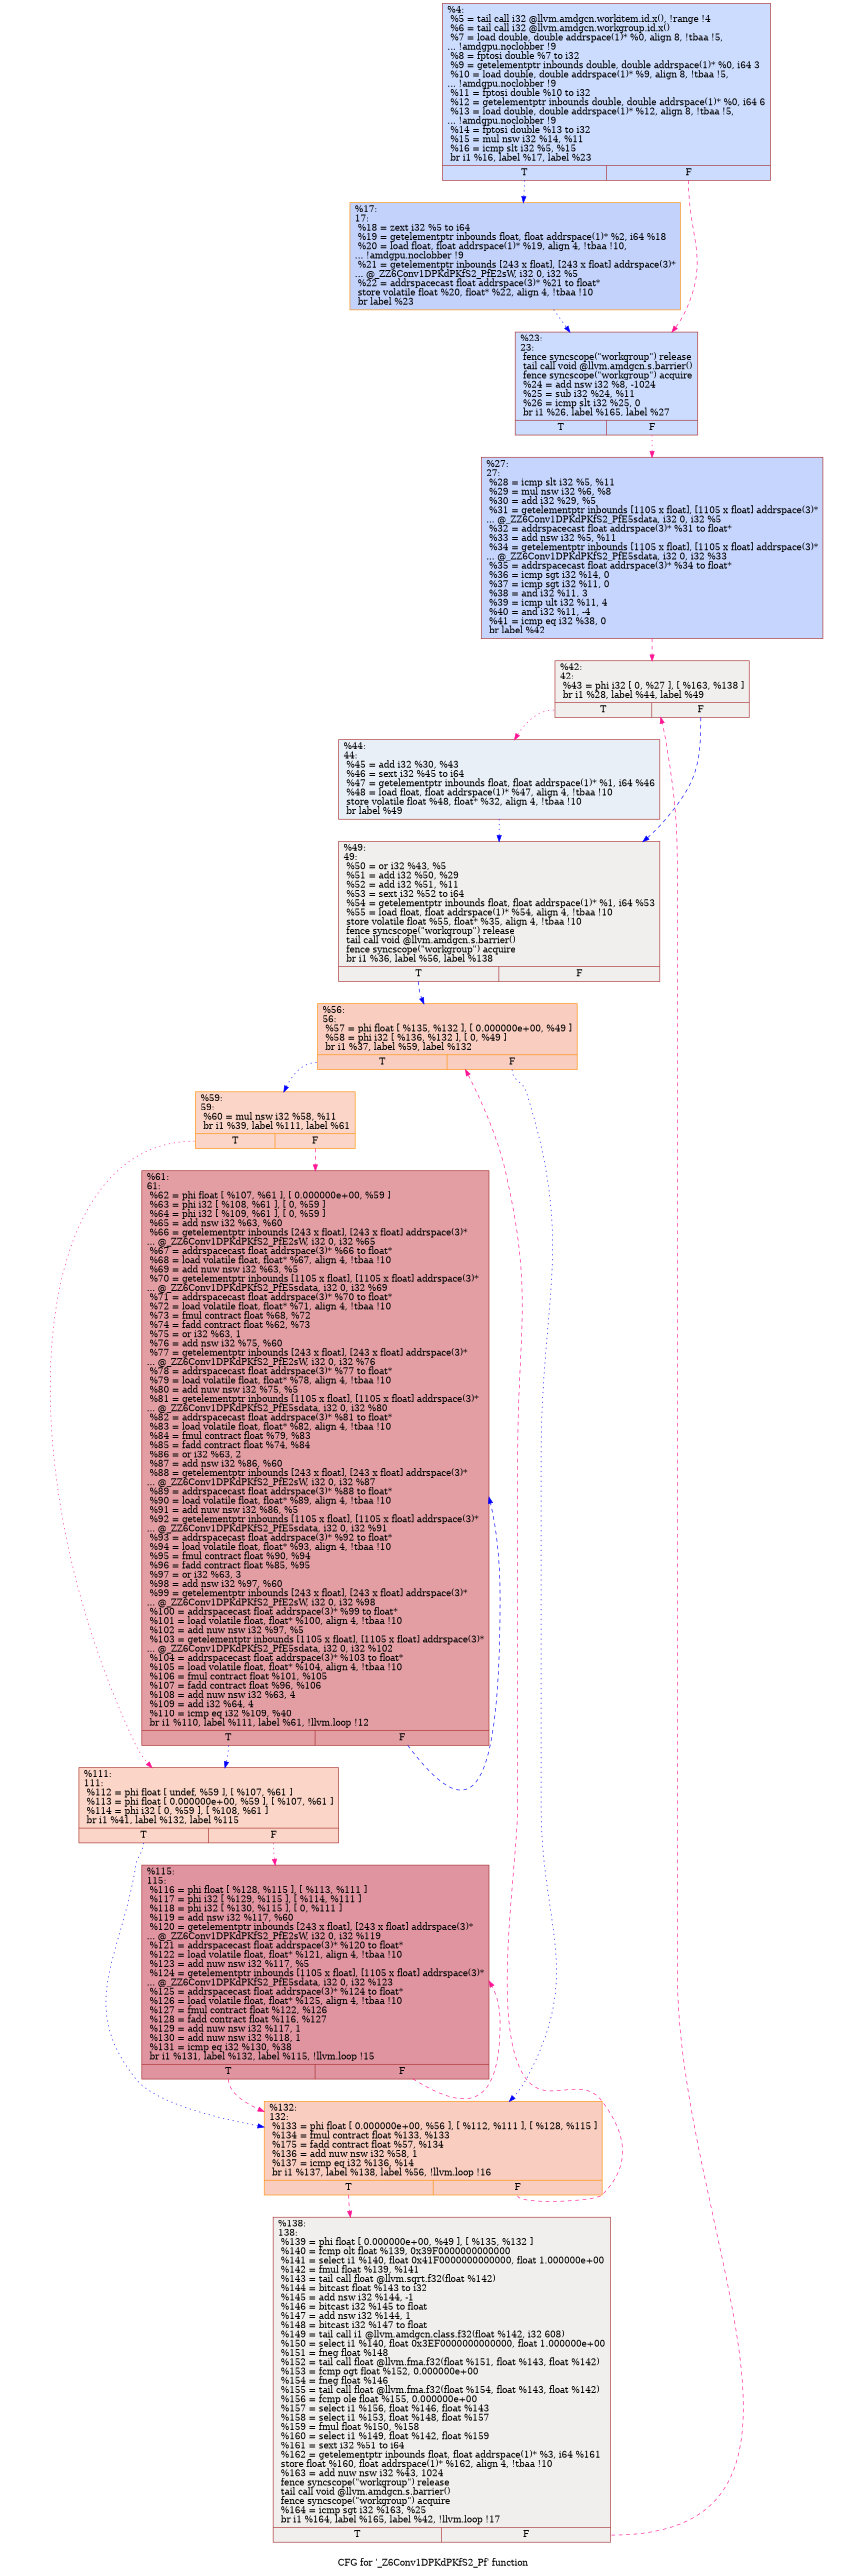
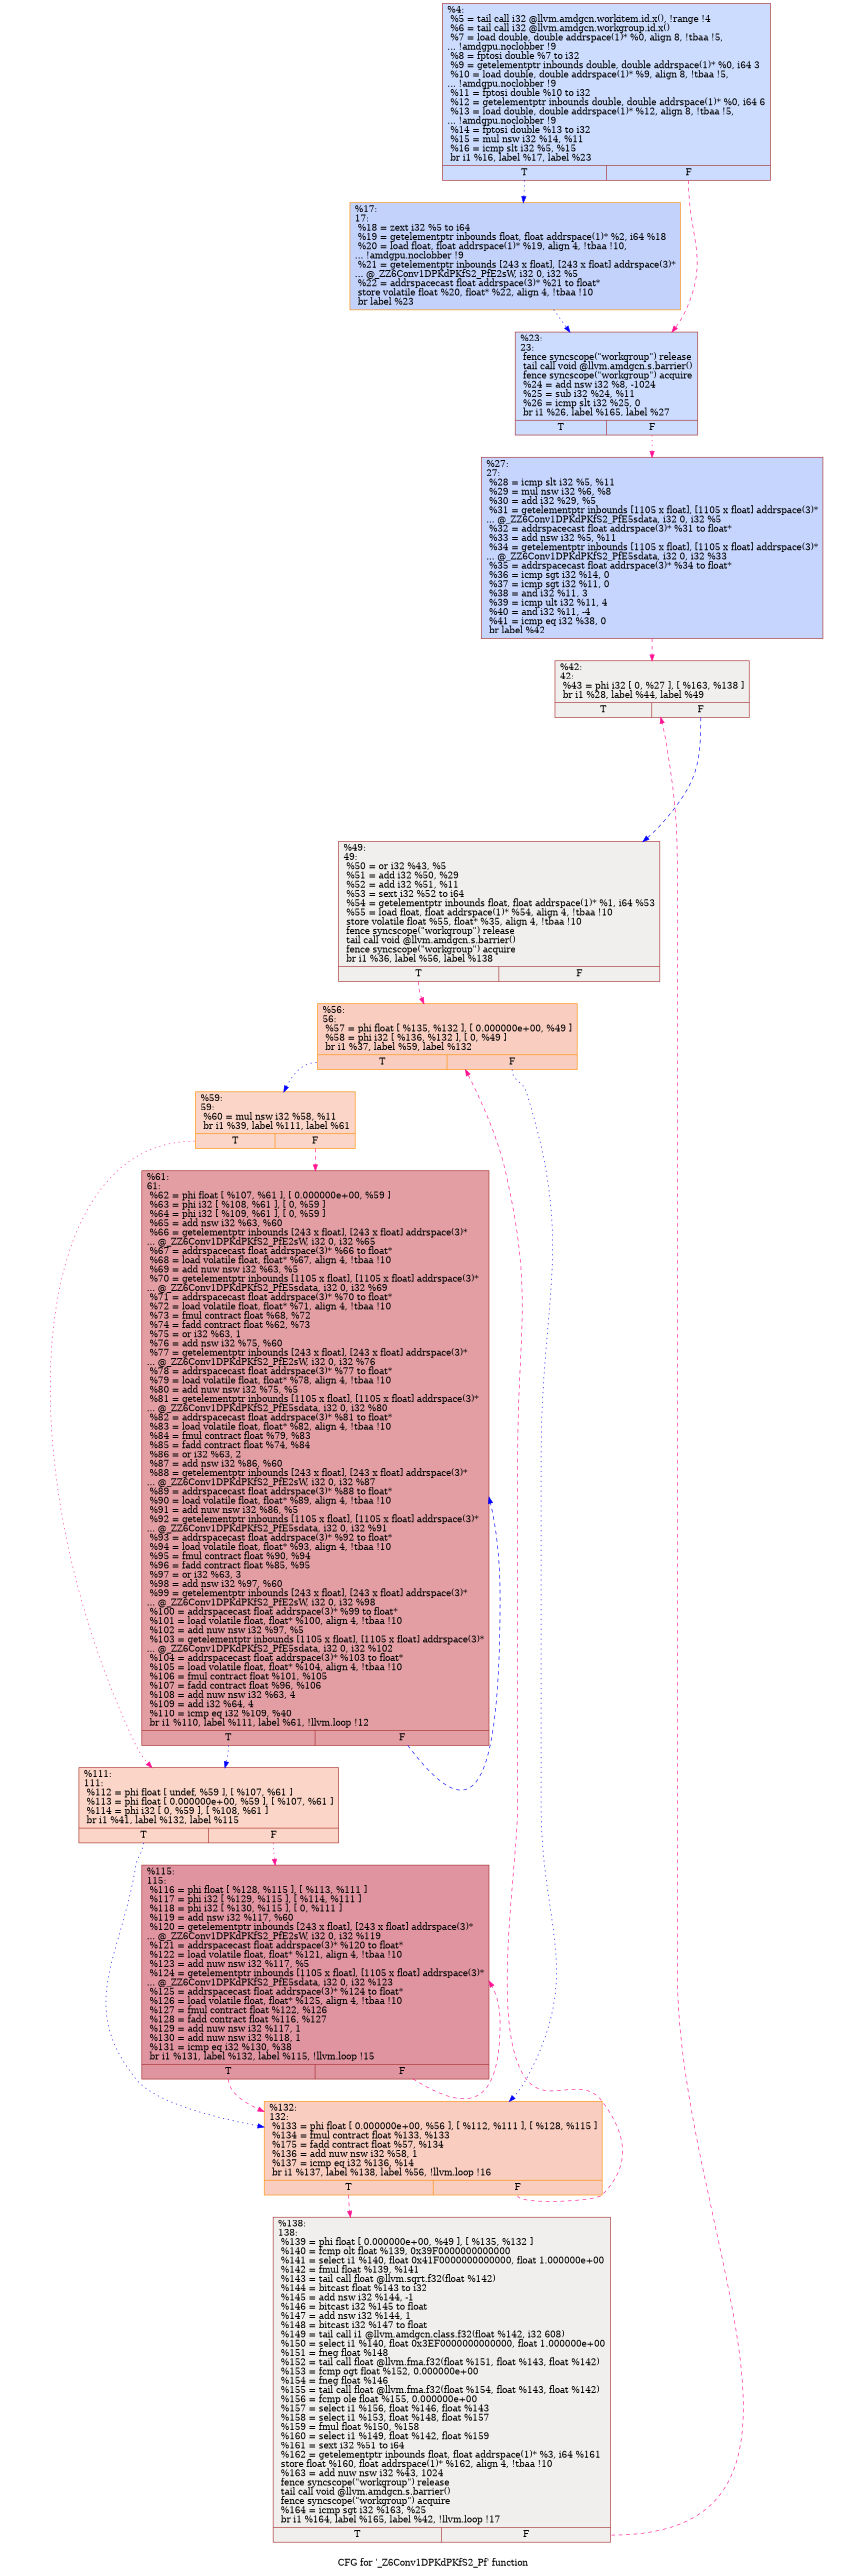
node "%44:": removed
edge "%49:" -> "%56:": color blue -> deeppink
